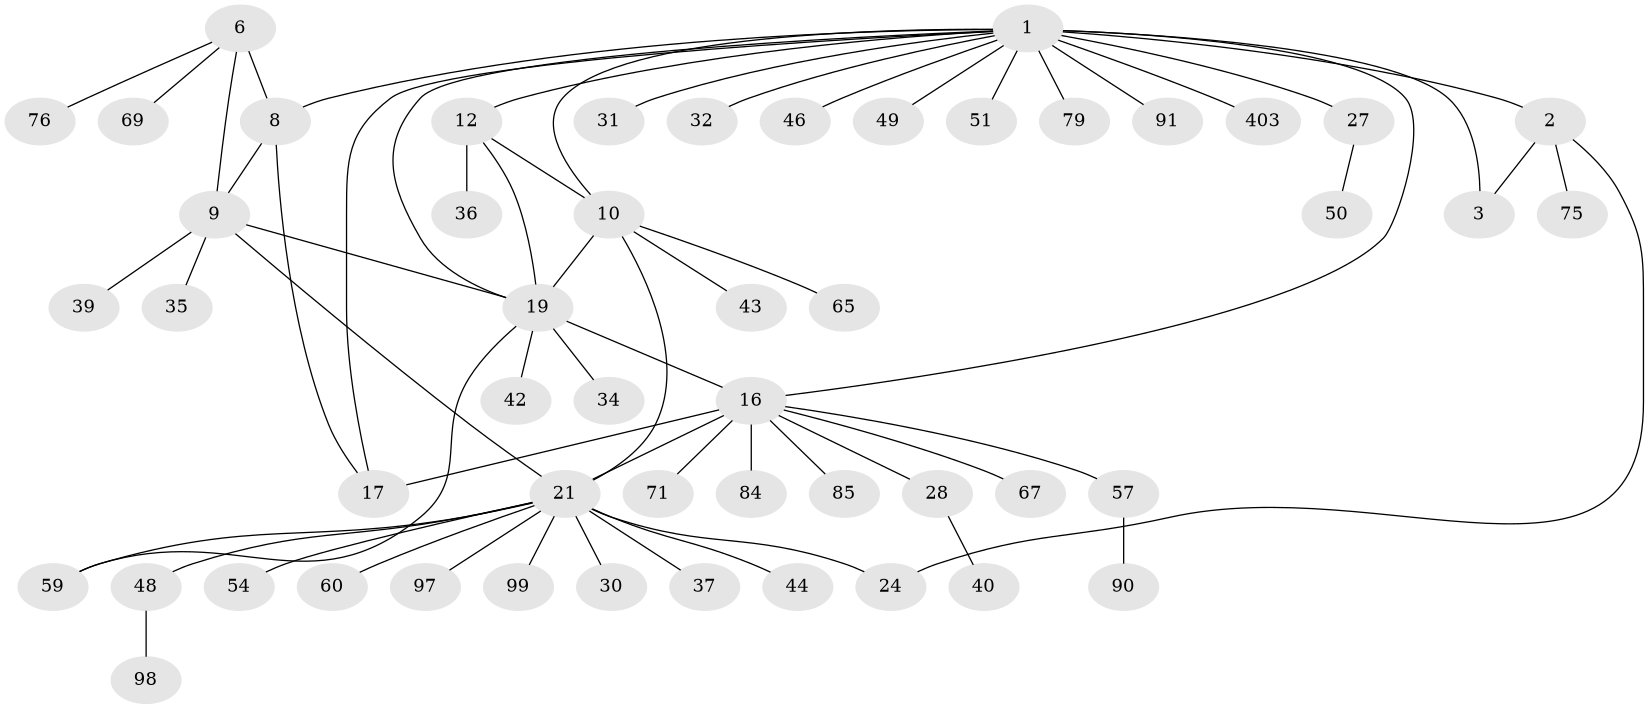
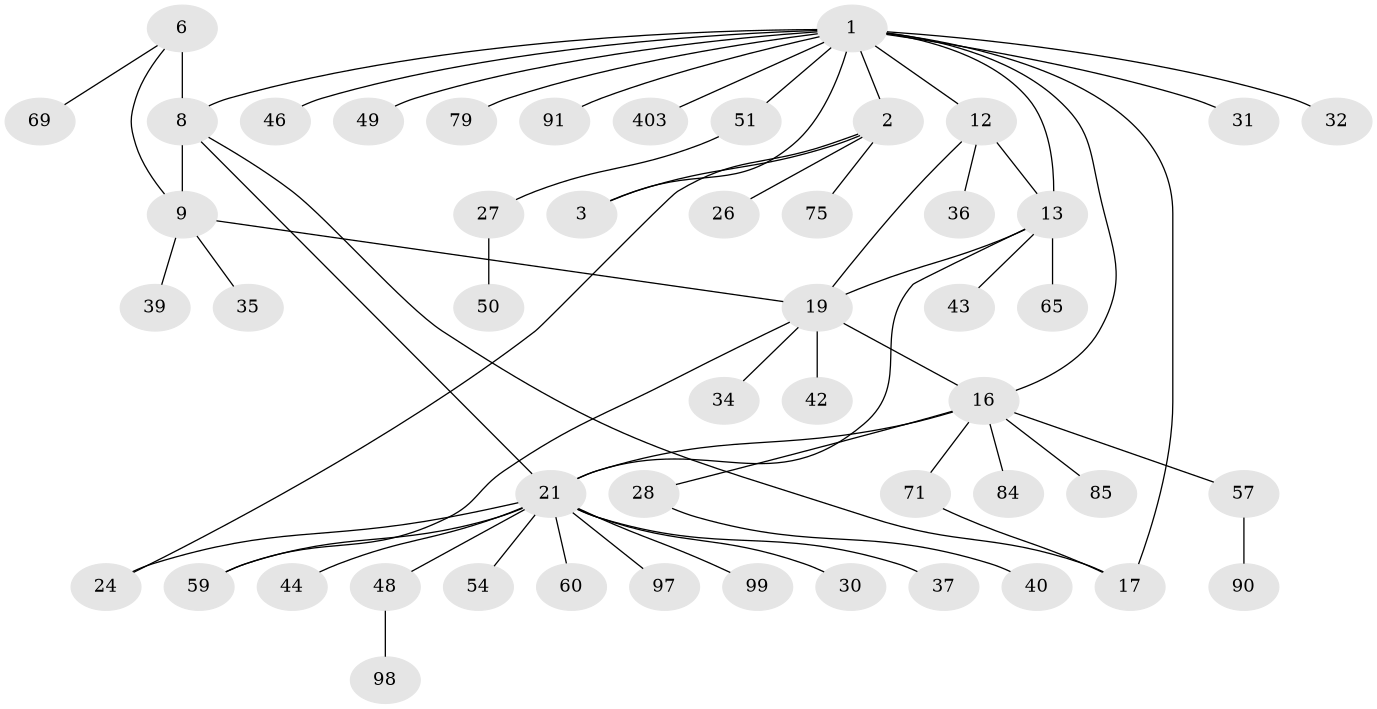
edge "1" -- "27": now "51" -- "27"
edge "1" -- "19": removed
node "76": removed
node "10": label "10" -> "13"
node "26": added
edge "9" -- "21": now "8" -- "21"
edge "16" -- "17": now "71" -- "17"
node "67": removed
